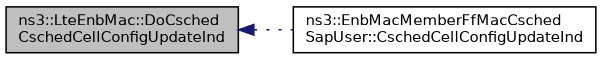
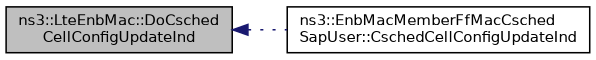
node "ns3::LteEnbMac::DoCsched CschedCellConfigUpdateInd": label "ns3::LteEnbMac::DoCsched CschedCellConfigUpdateInd" -> "ns3::LteEnbMac::DoCsched CellConfigUpdateInd"
